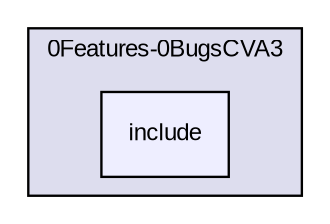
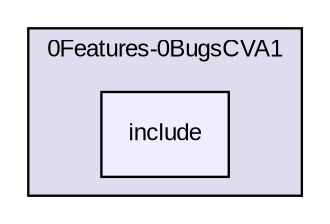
cluster "0Features-0BugsCVA3": label "0Features-0BugsCVA3" -> "0Features-0BugsCVA1"
